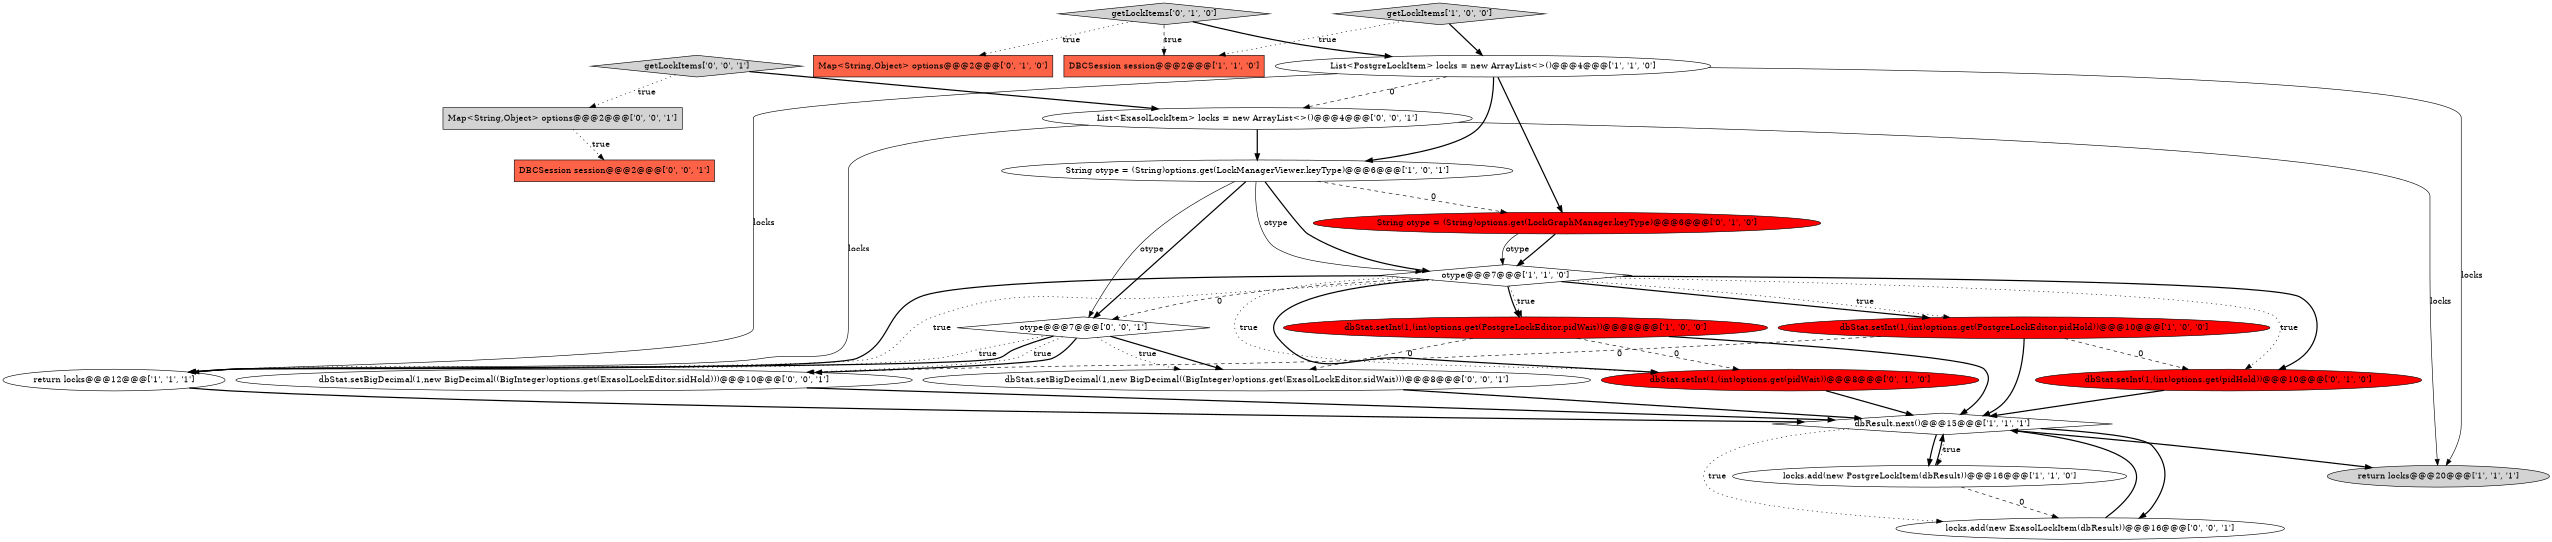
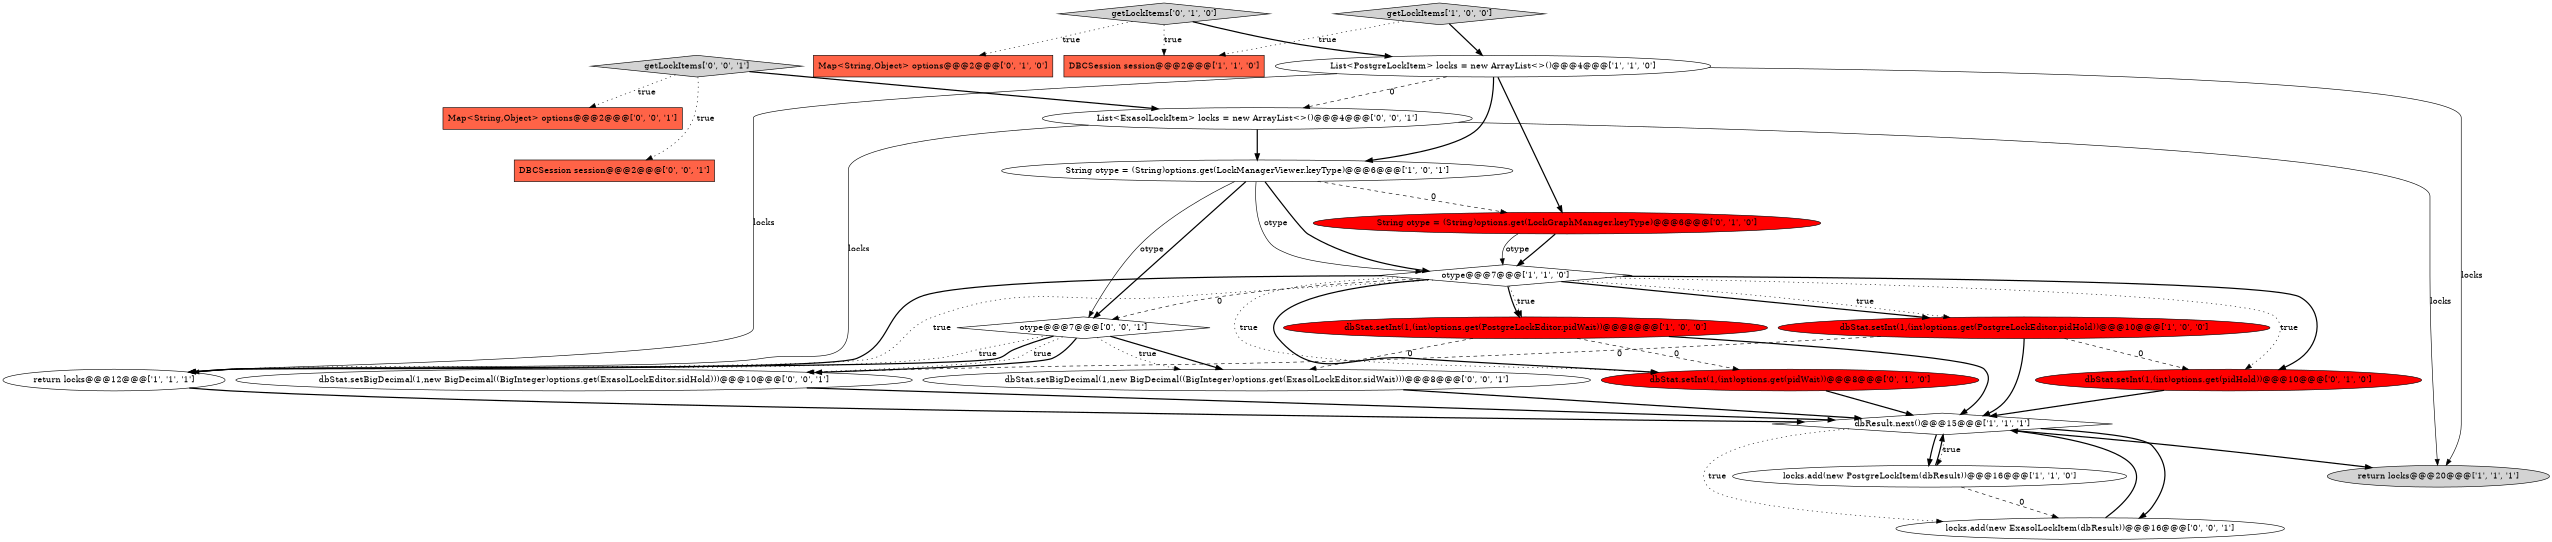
edge "getLockItems['0', '1', '0']" -> "DBCSession session@@@2@@@['1', '1', '0']": style dashed -> dotted
node "Map<String,Object> options@@@2@@@['0', '0', '1']": fillcolor lightgray -> tomato
edge "Map<String,Object> options@@@2@@@['0', '0', '1']" -> "DBCSession session@@@2@@@['0', '0', '1']": now "getLockItems['0', '0', '1']" -> "DBCSession session@@@2@@@['0', '0', '1']"
